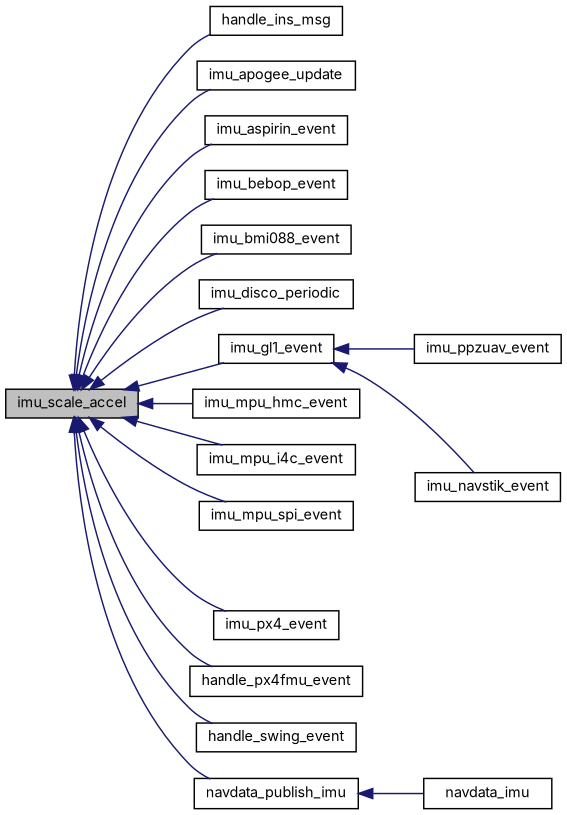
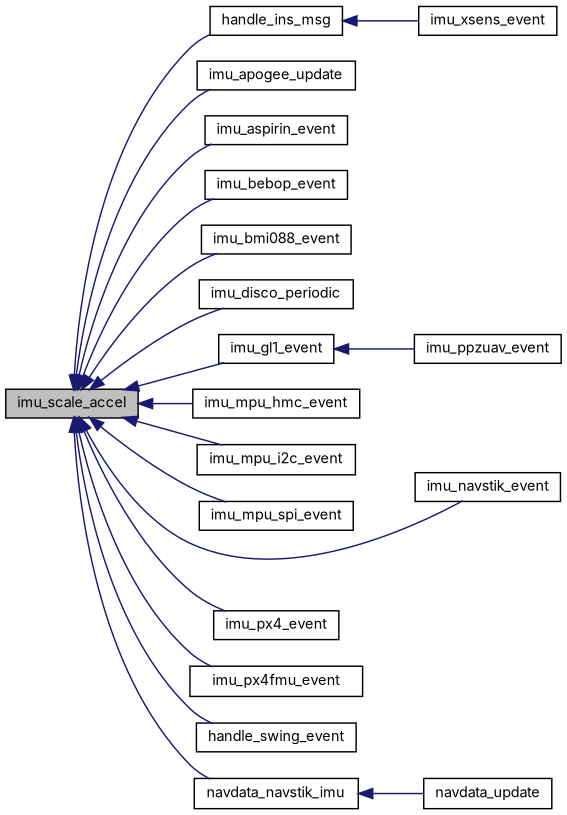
node "imu_xsens_event": added
edge "imu_navstik_event" -> "imu_gl1_event": now "imu_navstik_event" -> "imu_scale_accel"
node "imu_mpu_i4c_event": label "imu_mpu_i4c_event" -> "imu_mpu_i2c_event"
node "handle_px4fmu_event": label "handle_px4fmu_event" -> "imu_px4fmu_event"
node "navdata_publish_imu": label "navdata_publish_imu" -> "navdata_navstik_imu"
node "navdata_imu": label "navdata_imu" -> "navdata_update"
